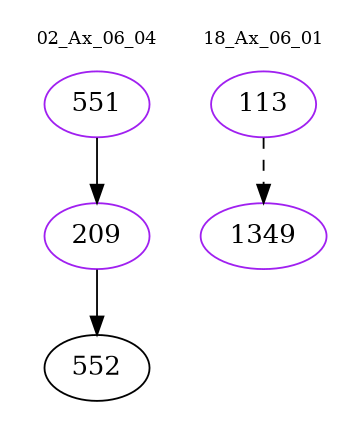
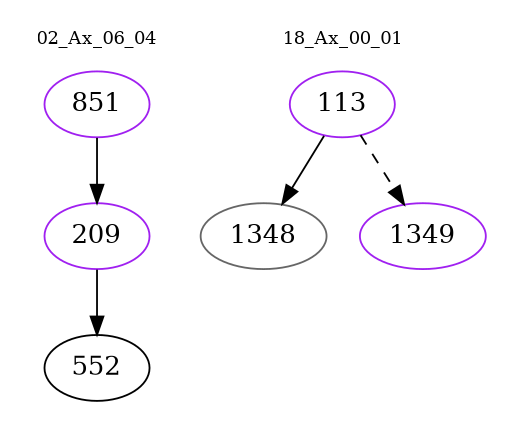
cluster "18_Ax_06_01": label "18_Ax_06_01" -> "18_Ax_00_01"
node "551": label "551" -> "851"
node "1348": added
